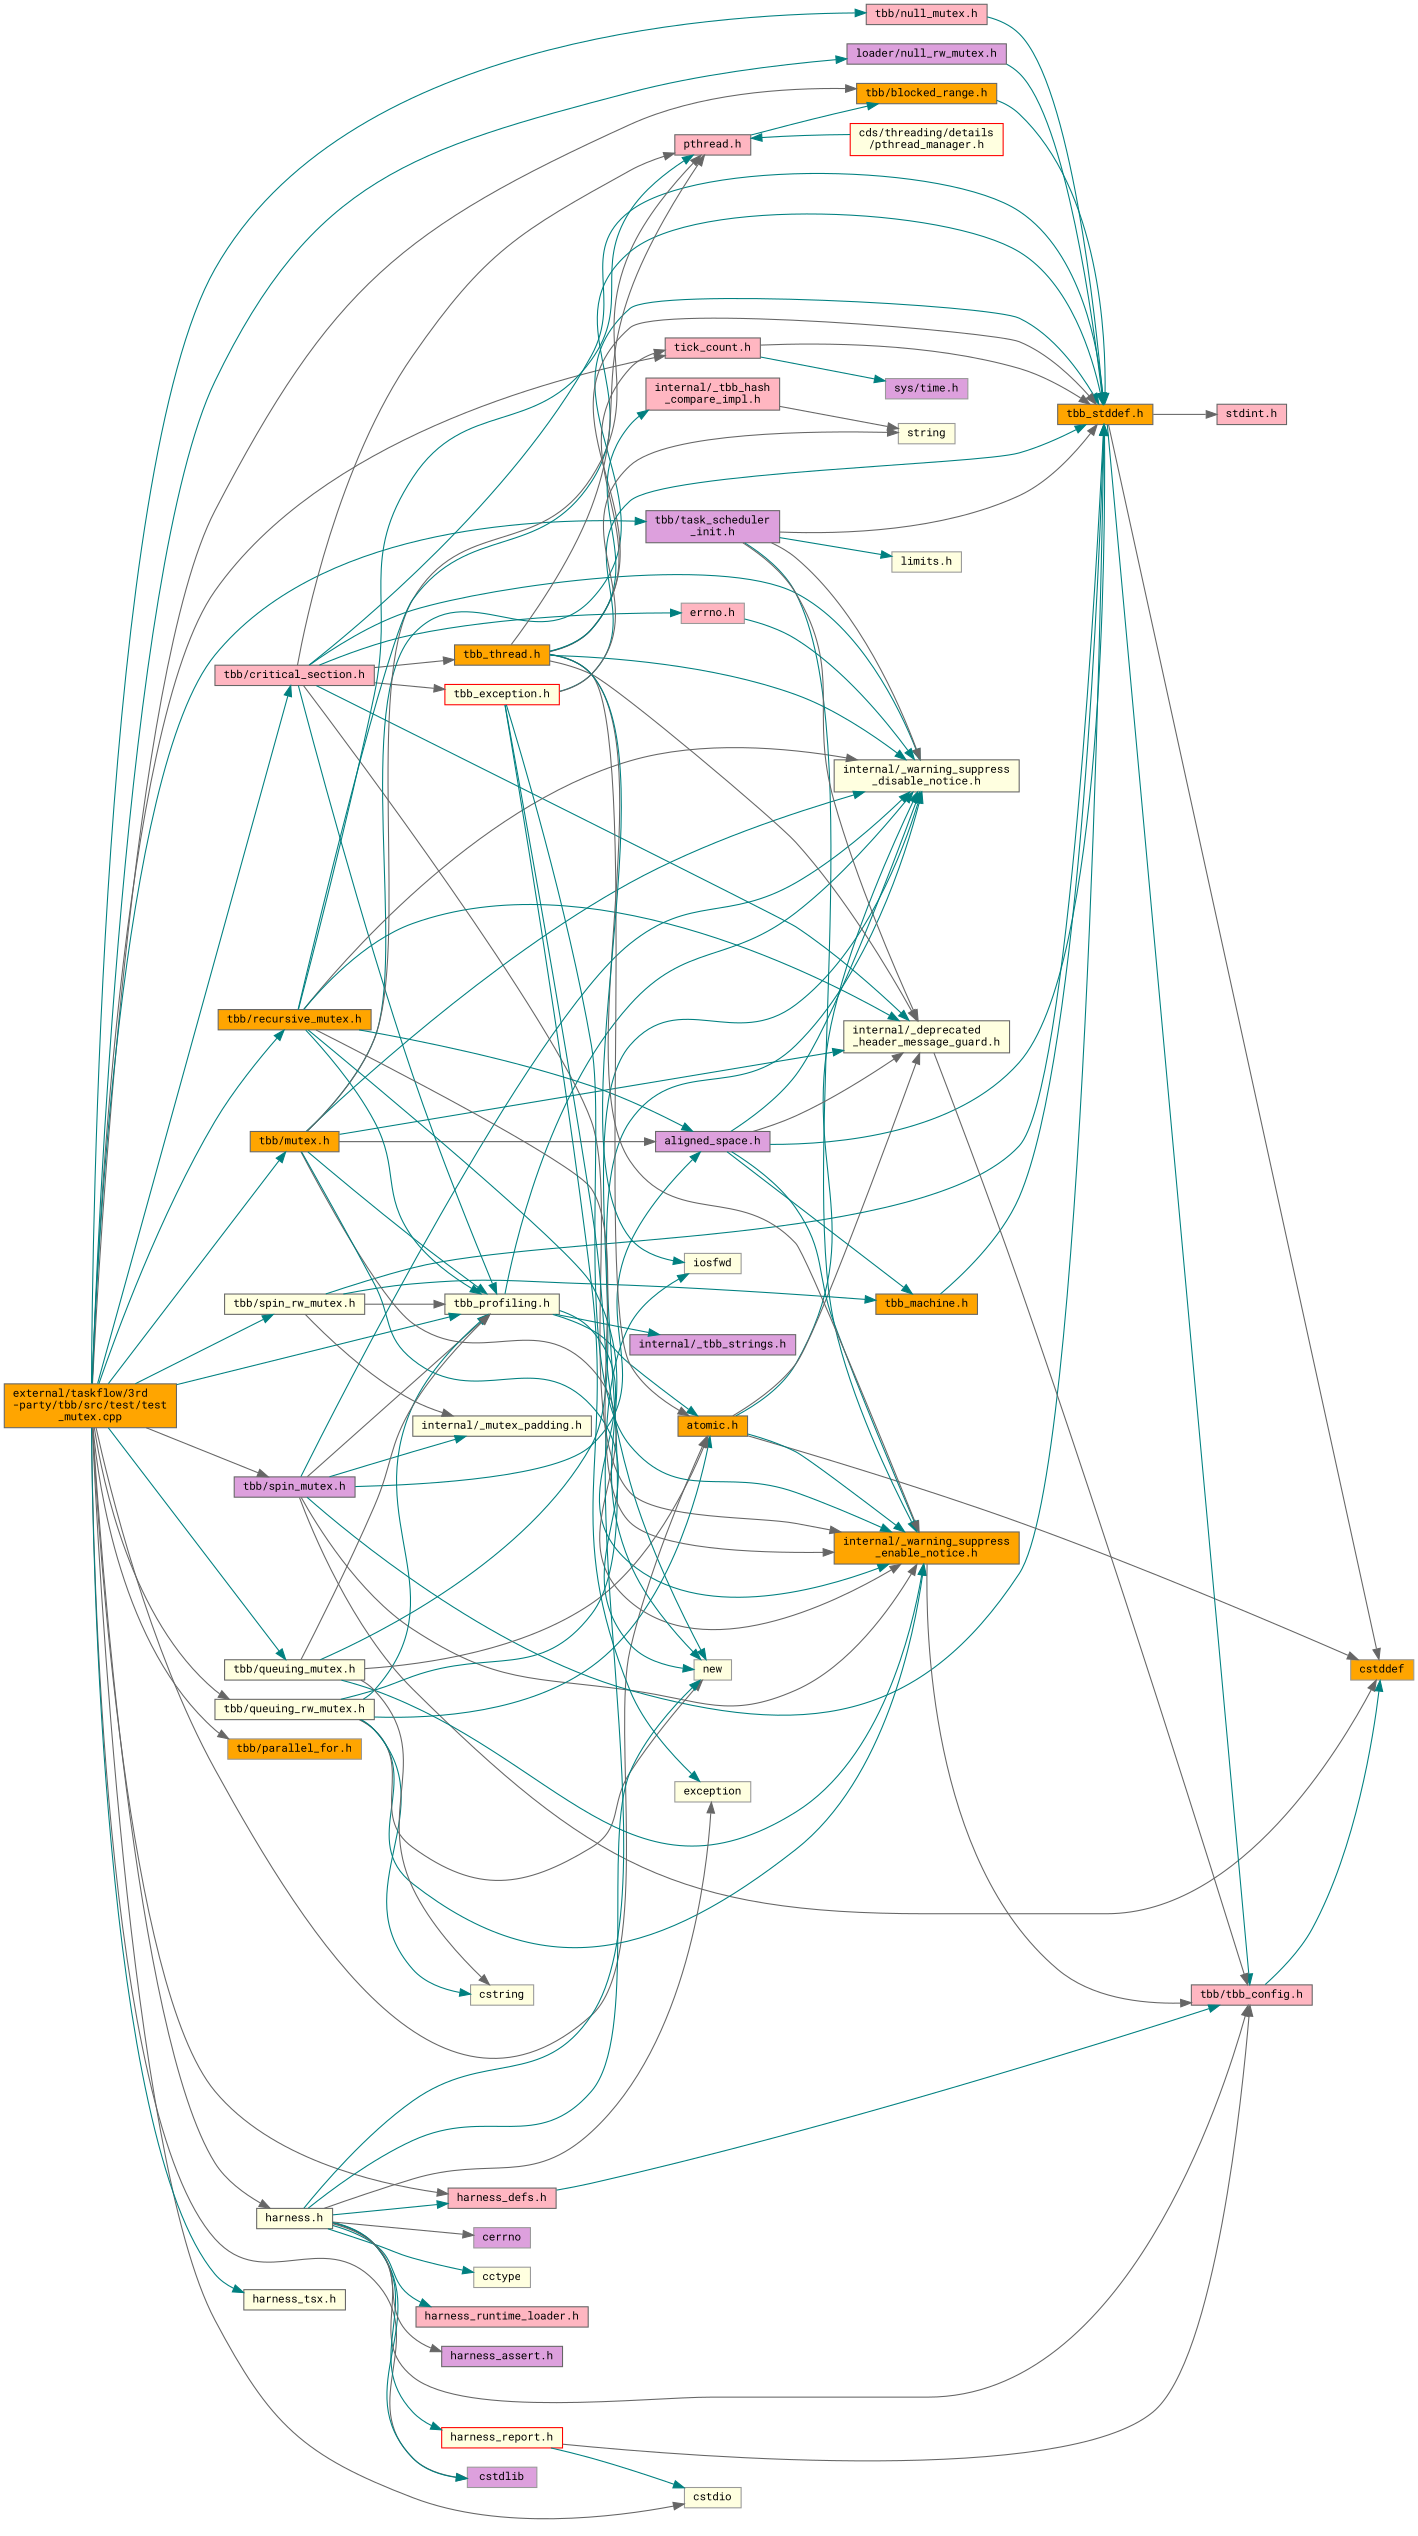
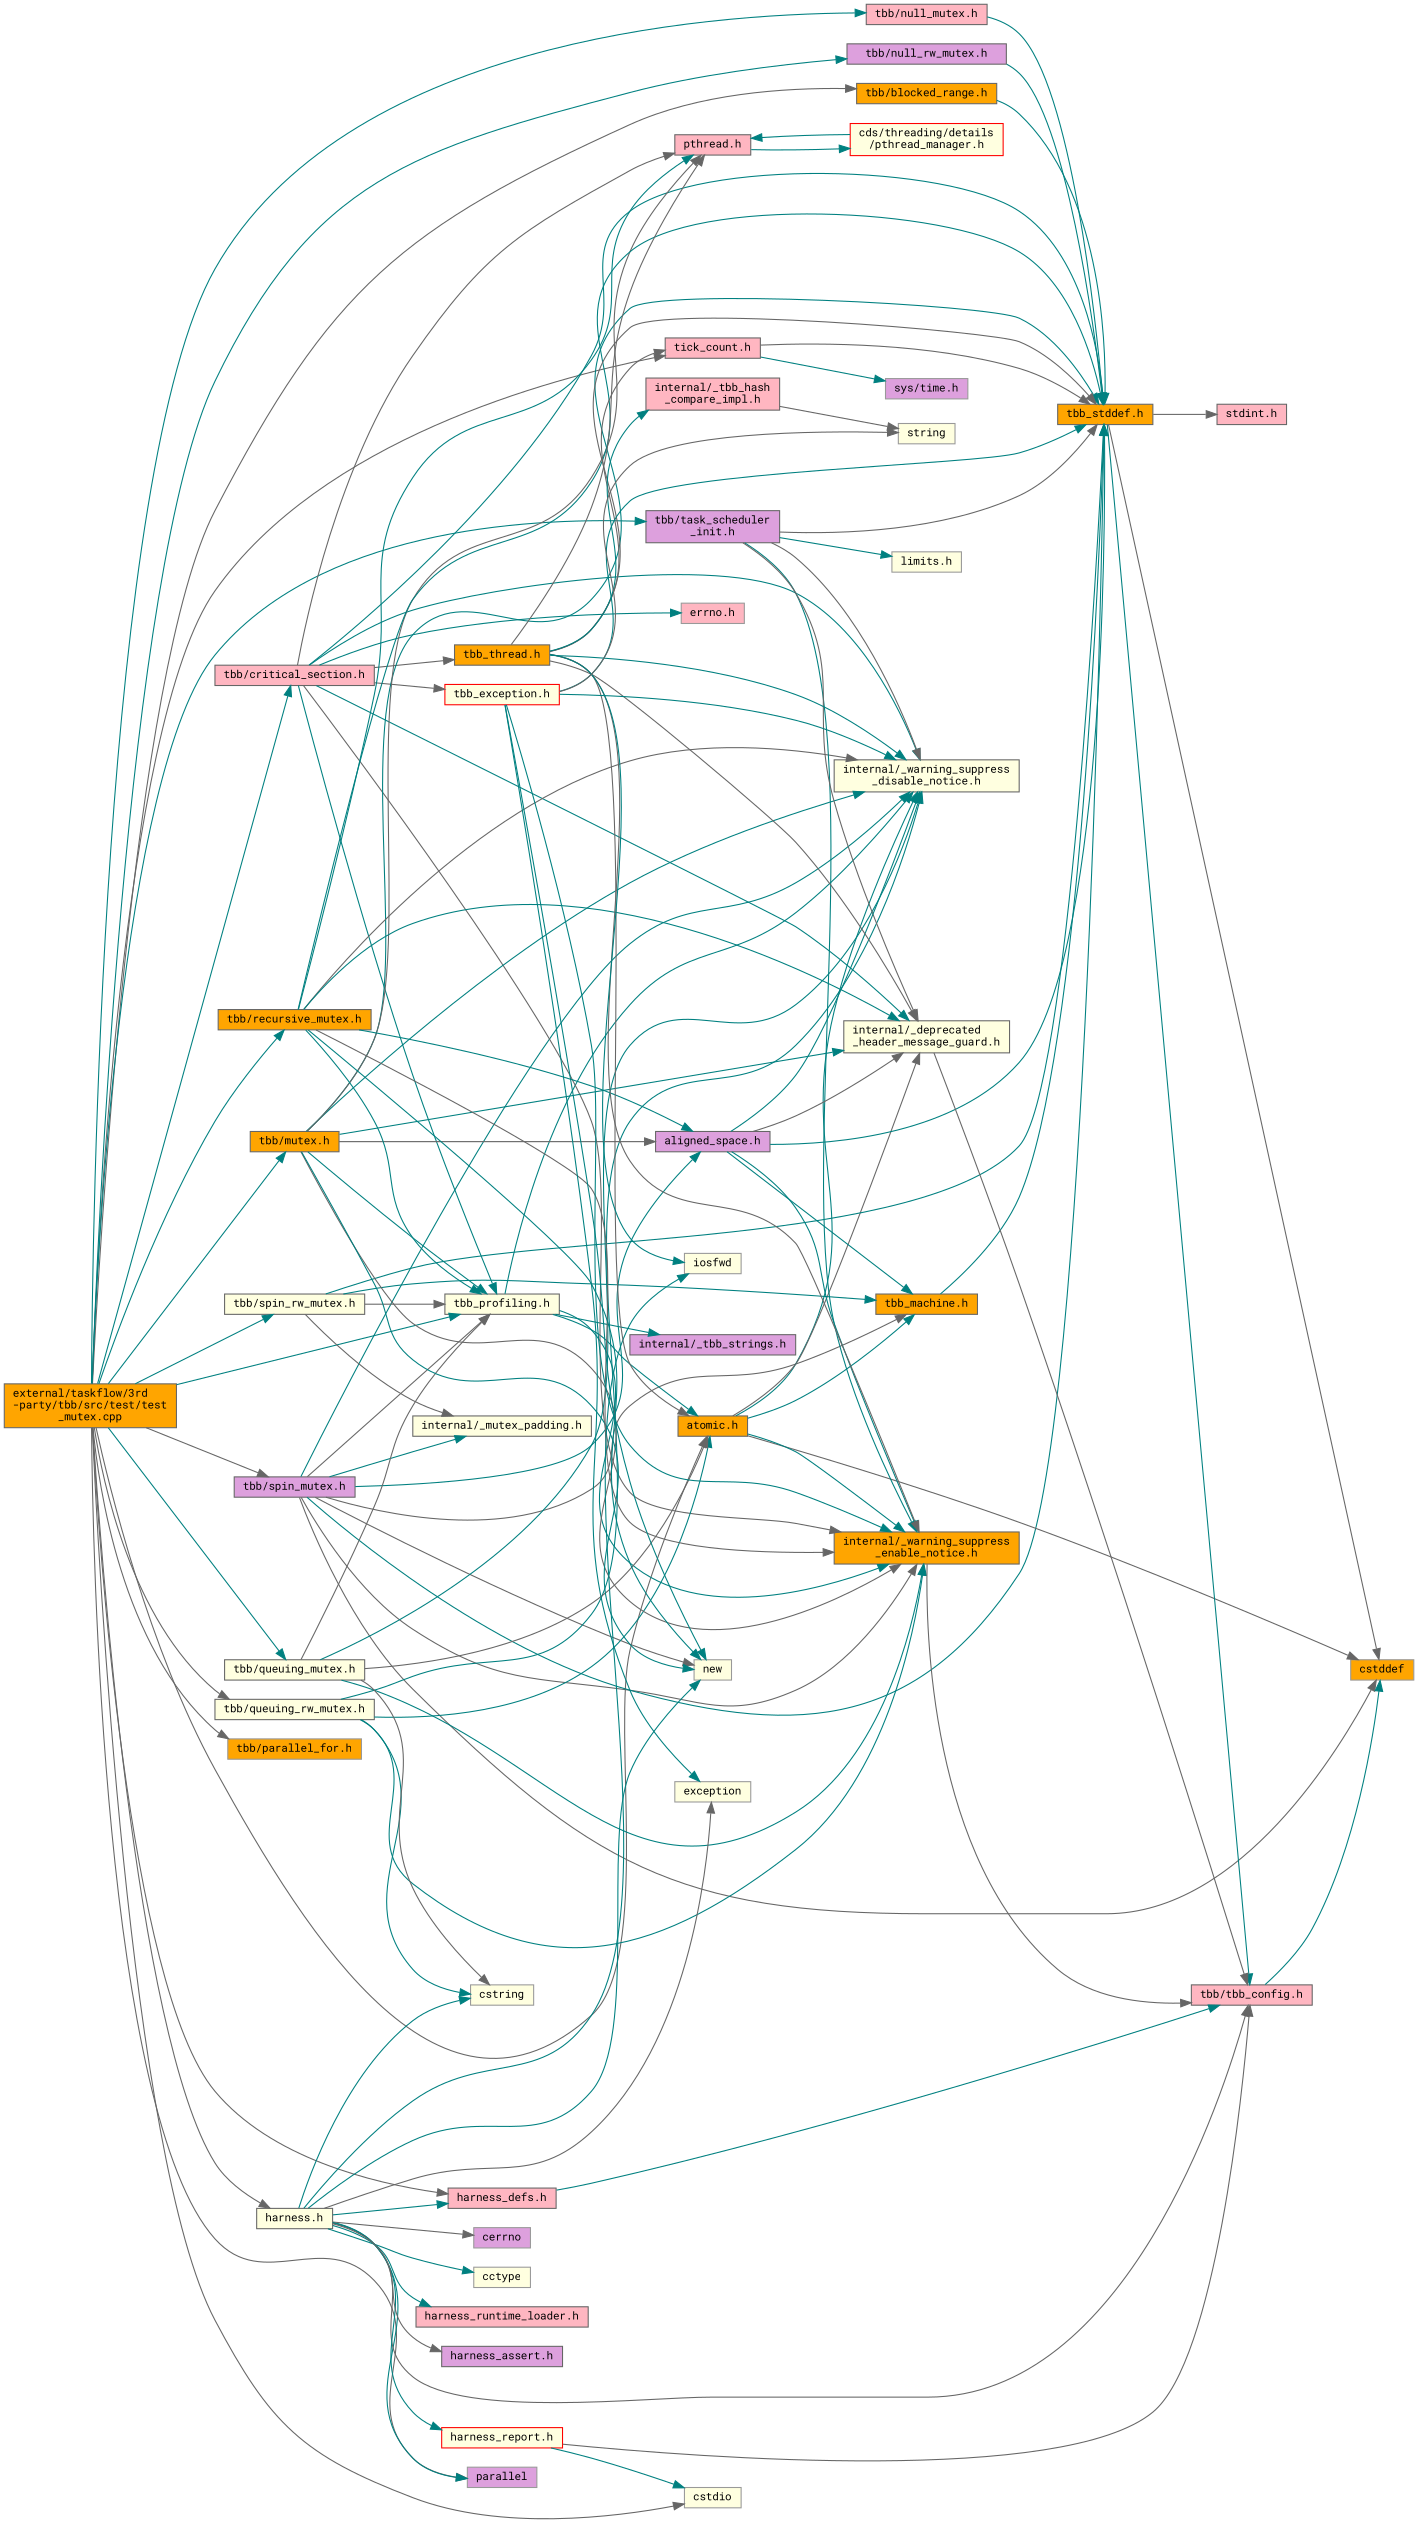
node "loader/null_rw_mutex.h": label "loader/null_rw_mutex.h" -> "tbb/null_rw_mutex.h"
edge "pthread.h" -> "tbb/blocked_range.h": now "pthread.h" -> "cds/threading/details /pthread_manager.h"
edge "errno.h" -> "internal/_warning_suppress _disable_notice.h": now "tbb_exception.h" -> "internal/_warning_suppress _disable_notice.h"
edge "atomic.h" -> "tbb_machine.h": added
edge "tbb/spin_mutex.h" -> "tbb_machine.h": added
edge "tbb/queuing_rw_mutex.h" -> "tbb_profiling.h": removed
edge "tbb/queuing_rw_mutex.h" -> "new": now "tbb/spin_mutex.h" -> "new"
edge "harness.h" -> "cstring": added
node "harness_tsx.h": removed
node "cstdlib": label "cstdlib" -> "parallel"
